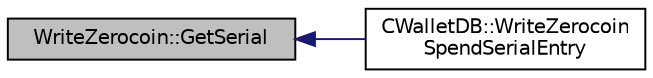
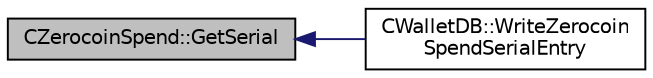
node "WriteZerocoin::GetSerial": label "WriteZerocoin::GetSerial" -> "CZerocoinSpend::GetSerial"
